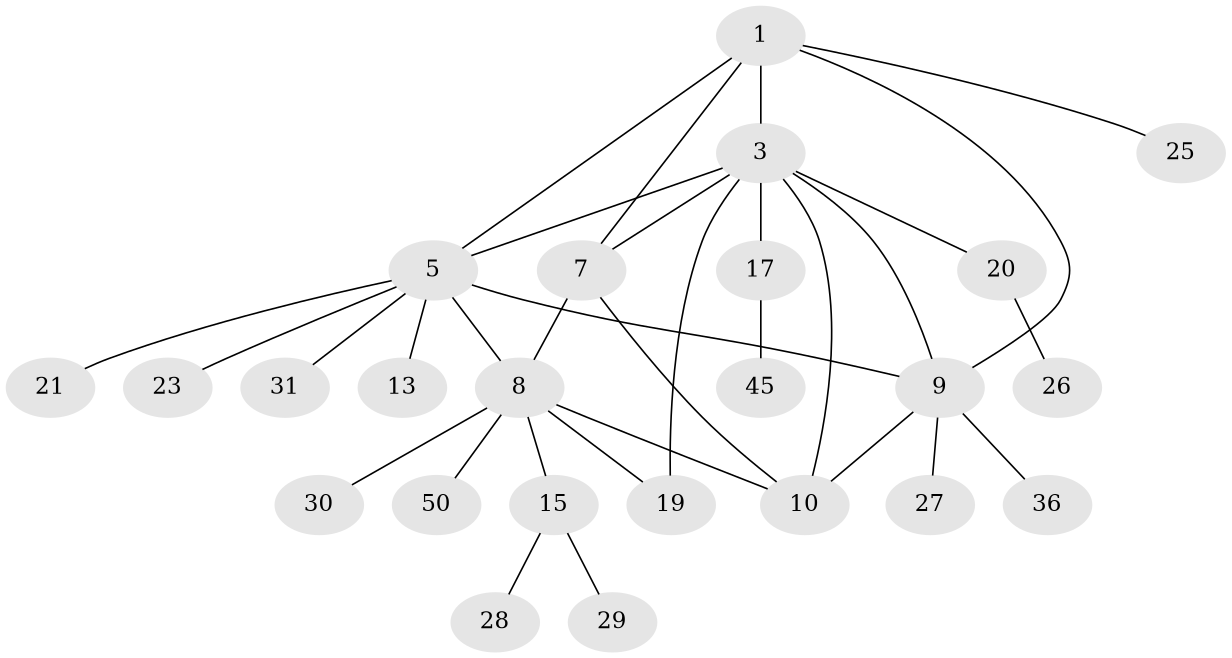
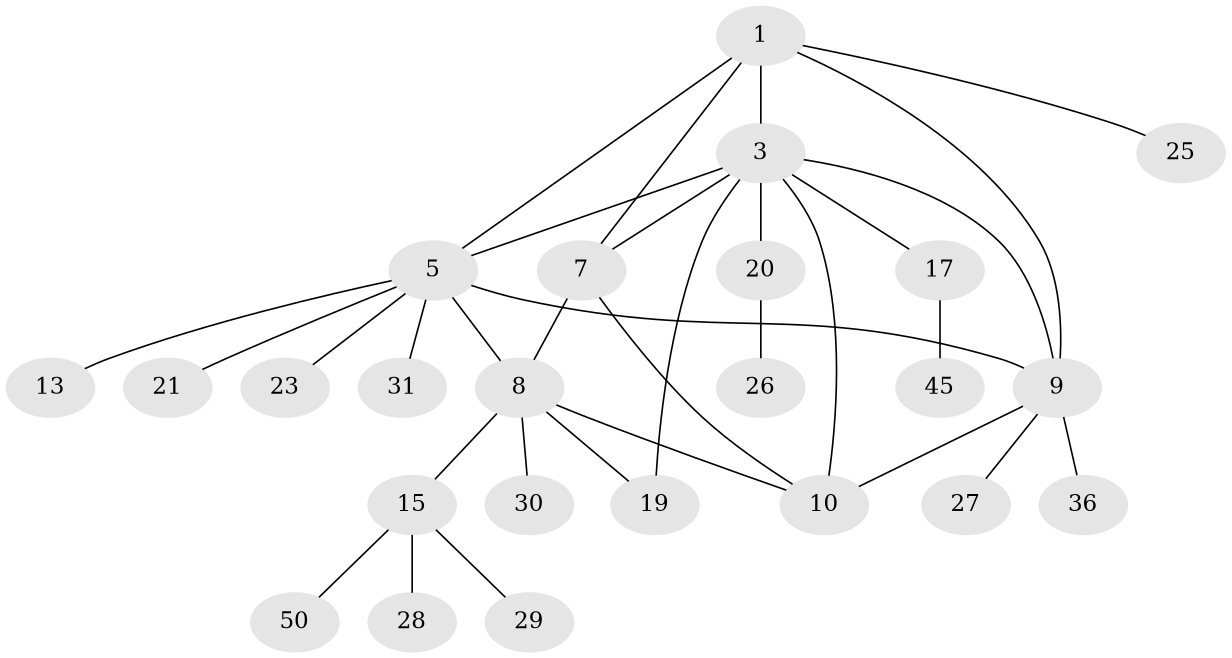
edge "8" -- "50": now "15" -- "50"
